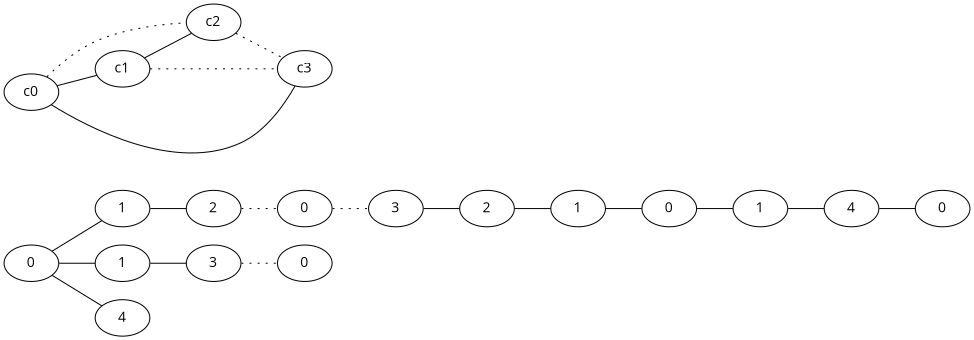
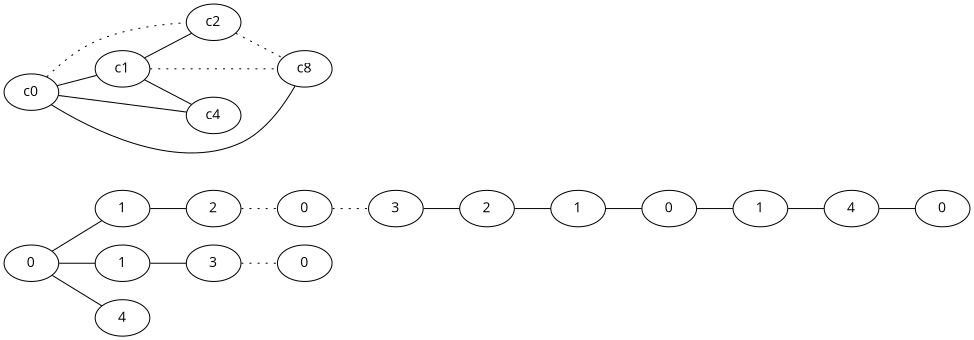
node "c3": label "c3" -> "c8"
node "c4": added
